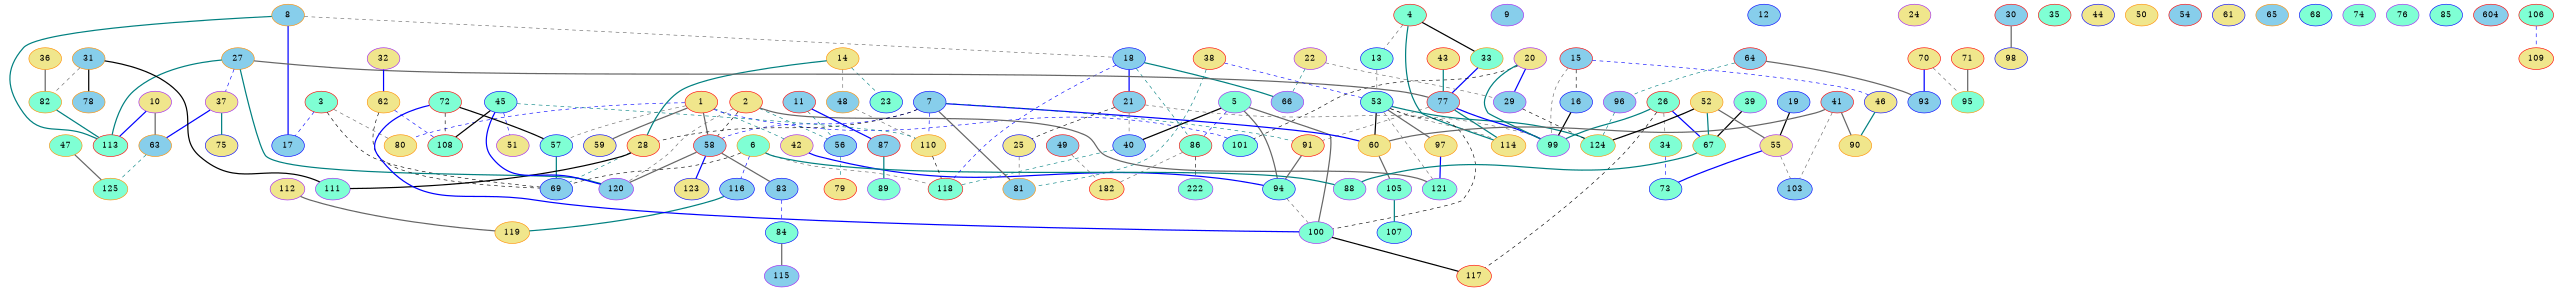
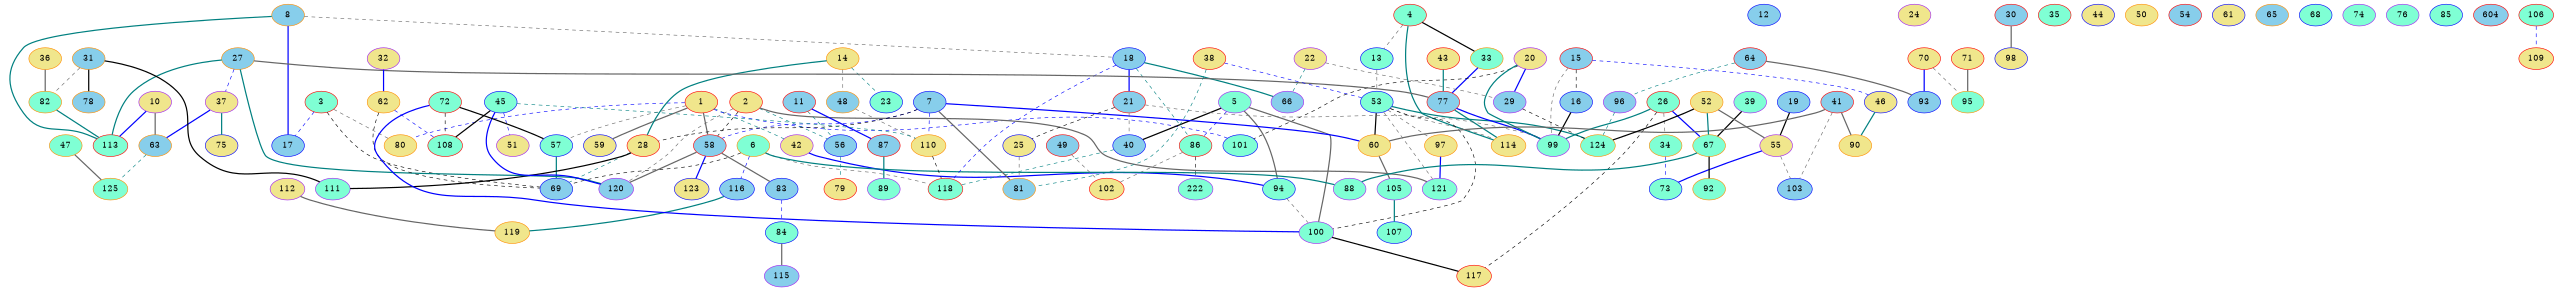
node "9": removed
edge "53" -- "97": style bold -> dashed
node "91": removed
node "182": label "182" -> "102"
node "92": added
